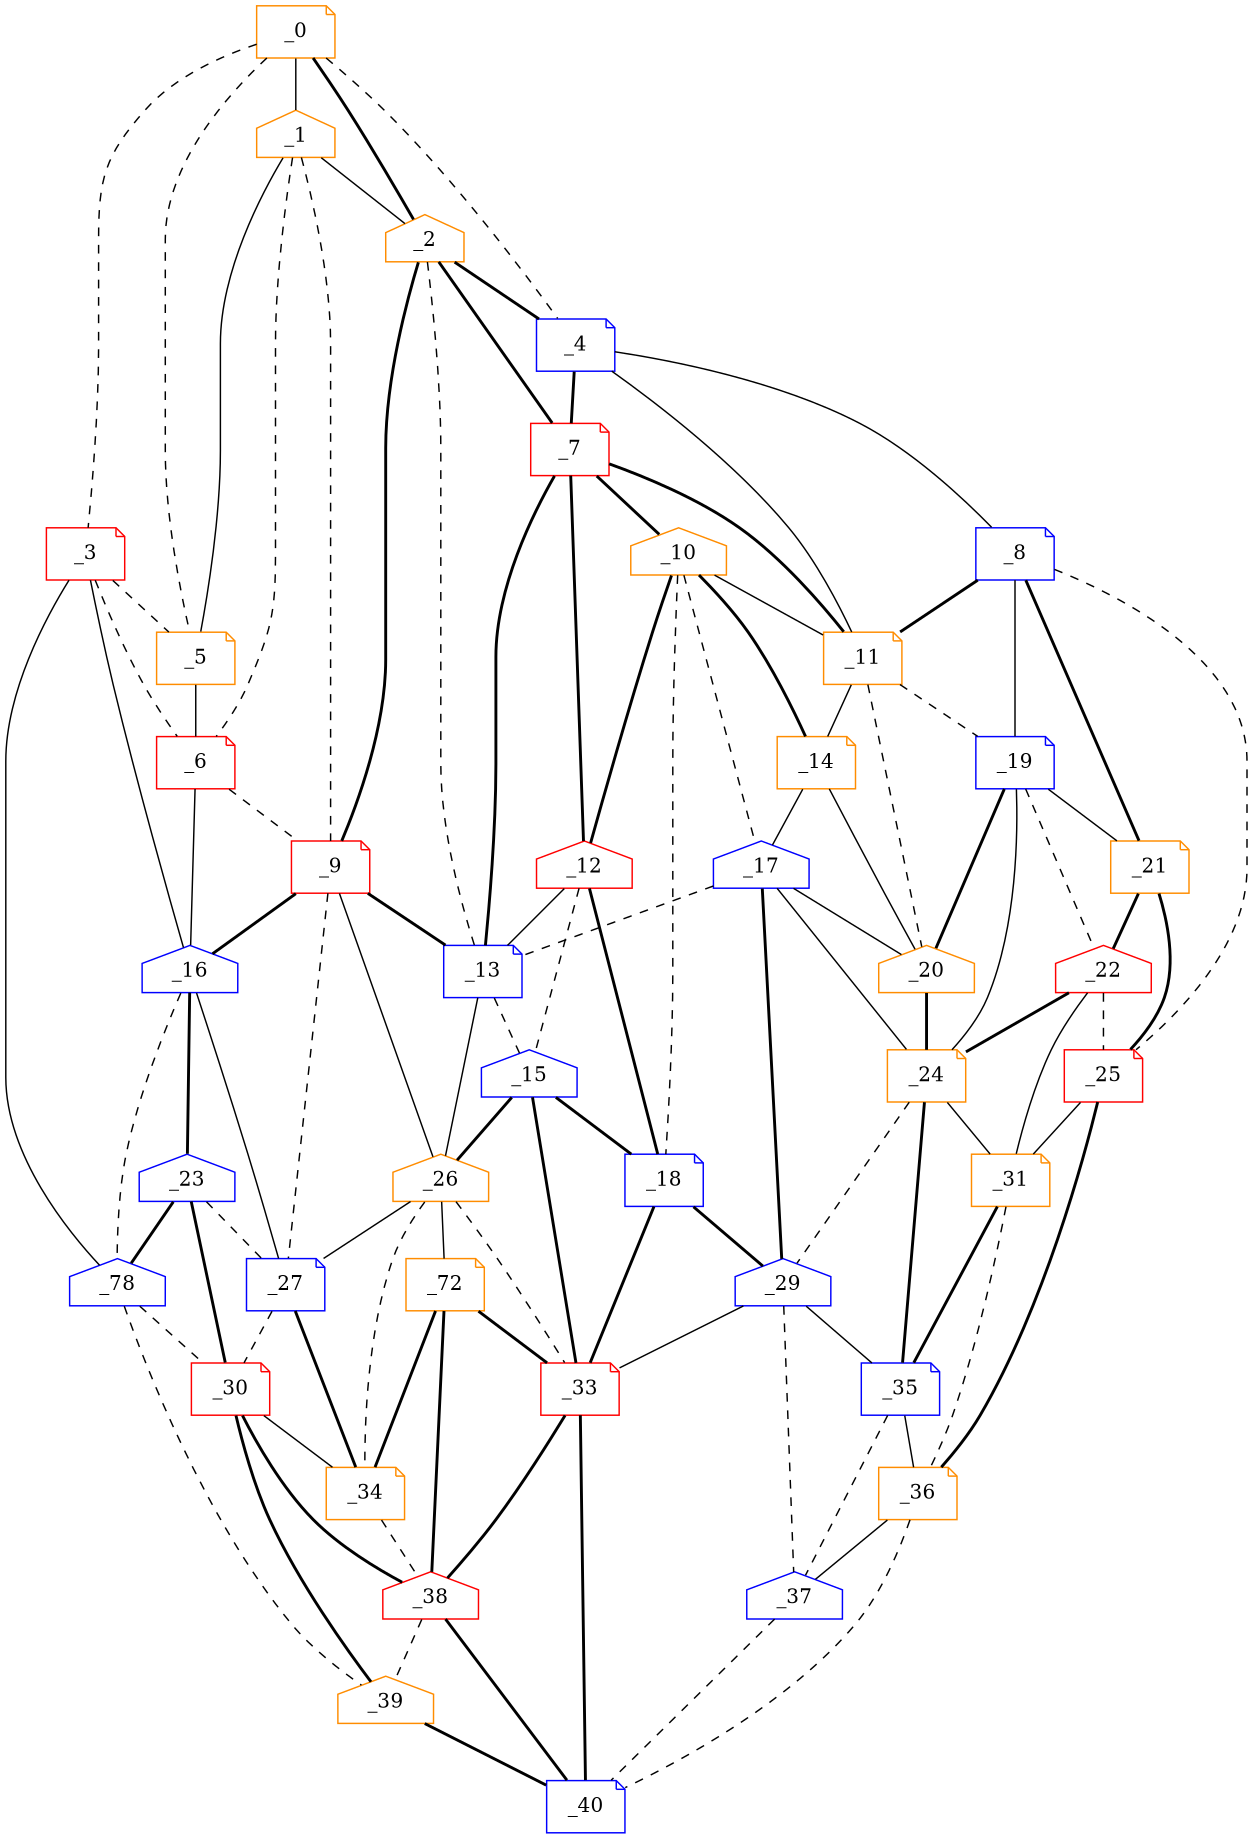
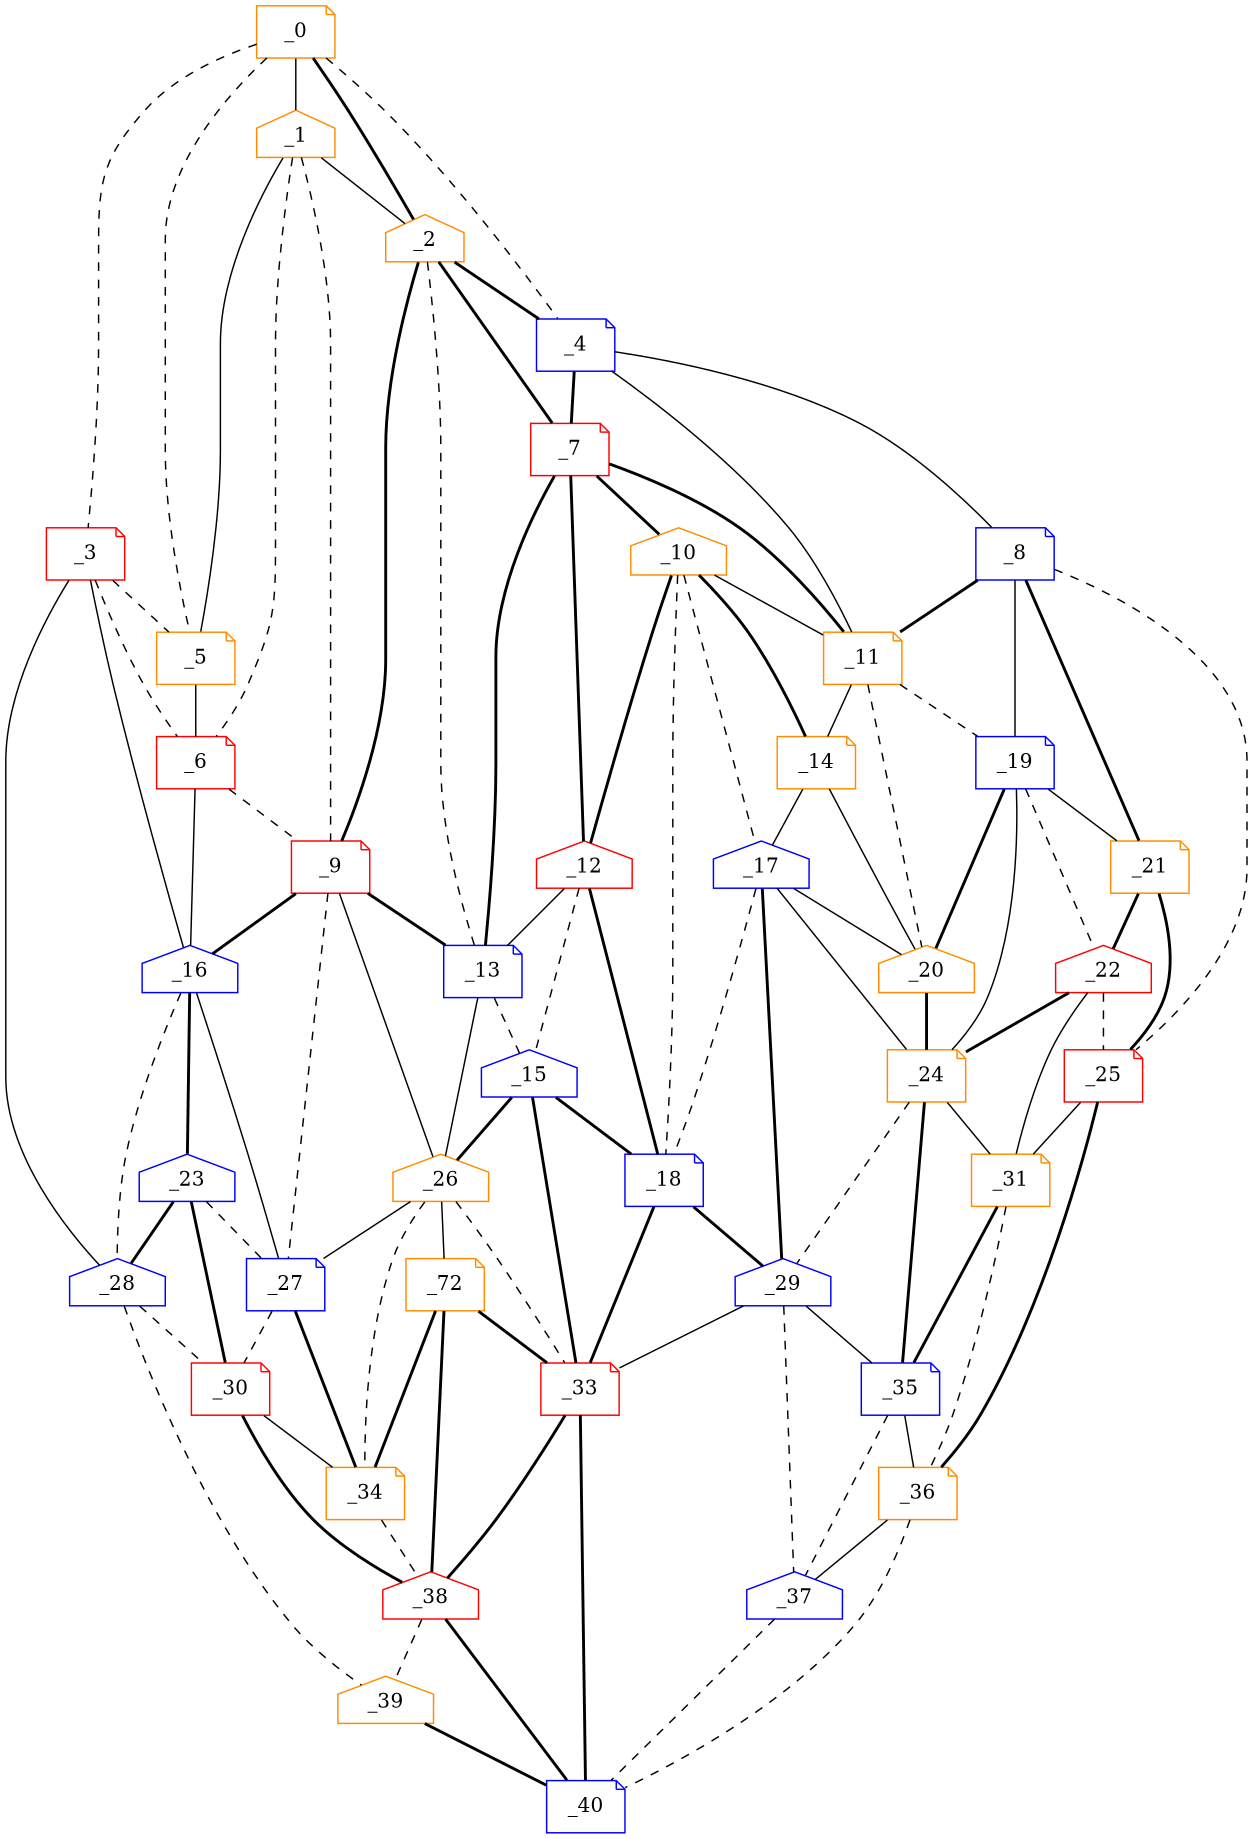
edge "_17" -- "_13": now "_17" -- "_18"
node "_78": label "_78" -> "_28"
edge "_30" -- "_39": removed
